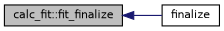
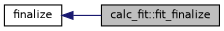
edge "finalize" -> "calc_fit::fit_finalize": reversed
